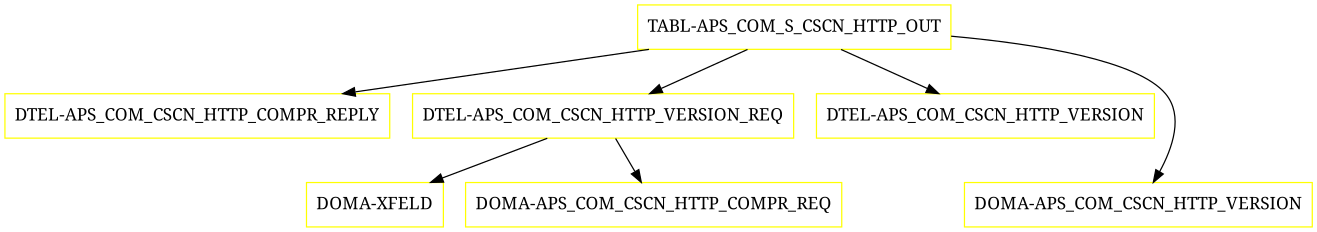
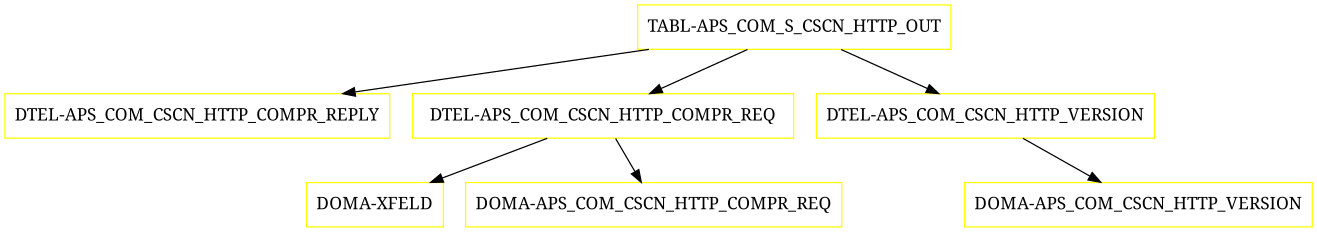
edge "TABL-APS_COM_S_CSCN_HTTP_OUT" -> "DOMA-APS_COM_CSCN_HTTP_VERSION": now "DTEL-APS_COM_CSCN_HTTP_VERSION" -> "DOMA-APS_COM_CSCN_HTTP_VERSION"
node "DTEL-APS_COM_CSCN_HTTP_VERSION_REQ": label "DTEL-APS_COM_CSCN_HTTP_VERSION_REQ" -> "DTEL-APS_COM_CSCN_HTTP_COMPR_REQ"
